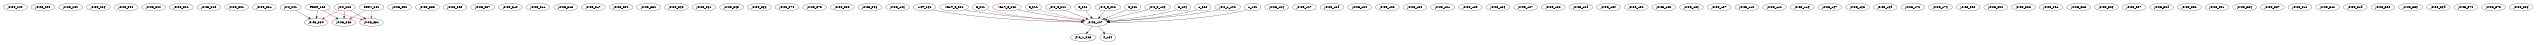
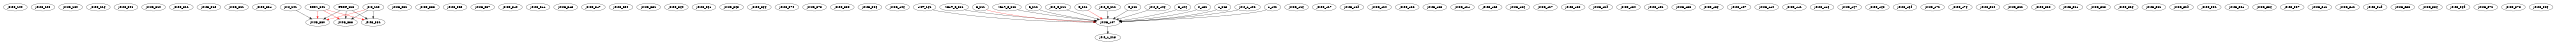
node "JSISB_527": label "JSISB_527" -> "JSISB_521"
edge "ECON_201" -> "JSISB_330": added
edge "GEOG_123" -> "JSISB_331": color red -> black
edge "C_211" -> "JSISB_407": color black -> red
edge "E_212" -> "JSISB_407": color red -> black
edge "JSISB_407" -> "S_432": reversed
